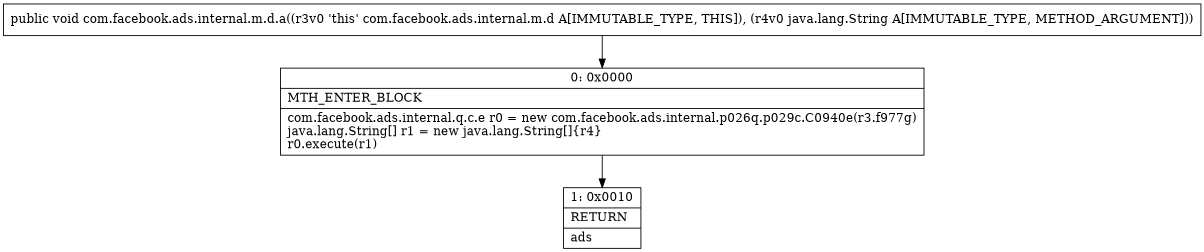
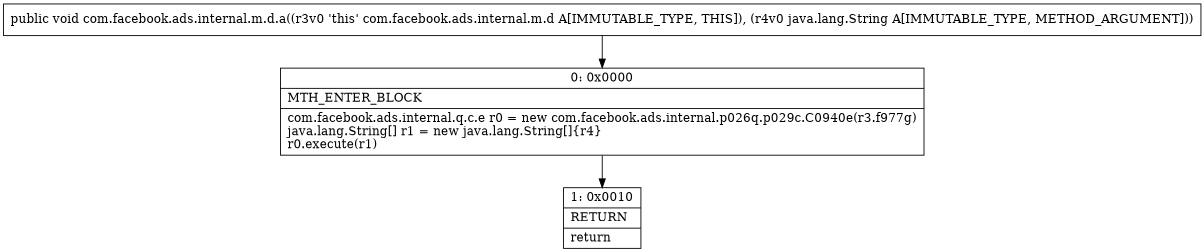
node "1: 0x0010": text "ads" -> "return"
